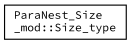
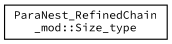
node "ParaNest_Size _mod::Size_type": label "ParaNest_Size _mod::Size_type" -> "ParaNest_RefinedChain _mod::Size_type"
